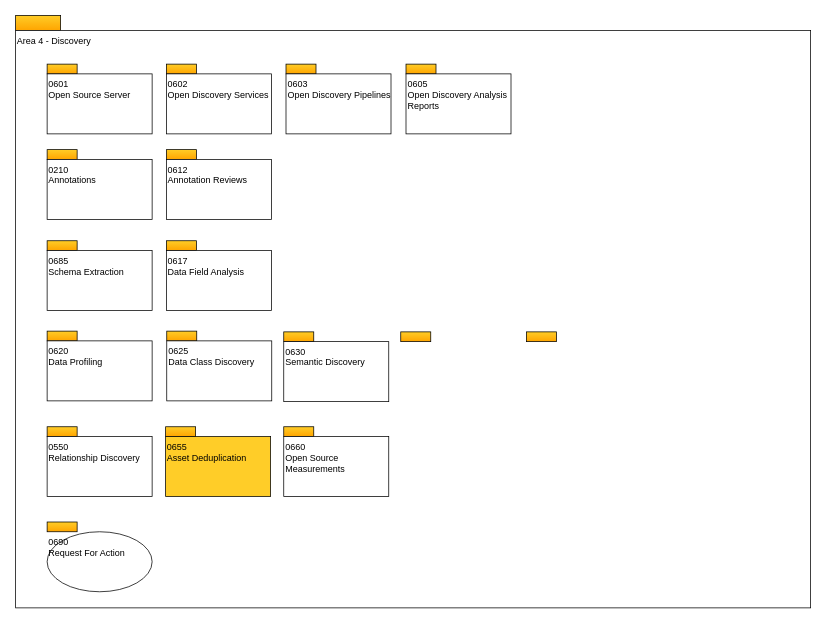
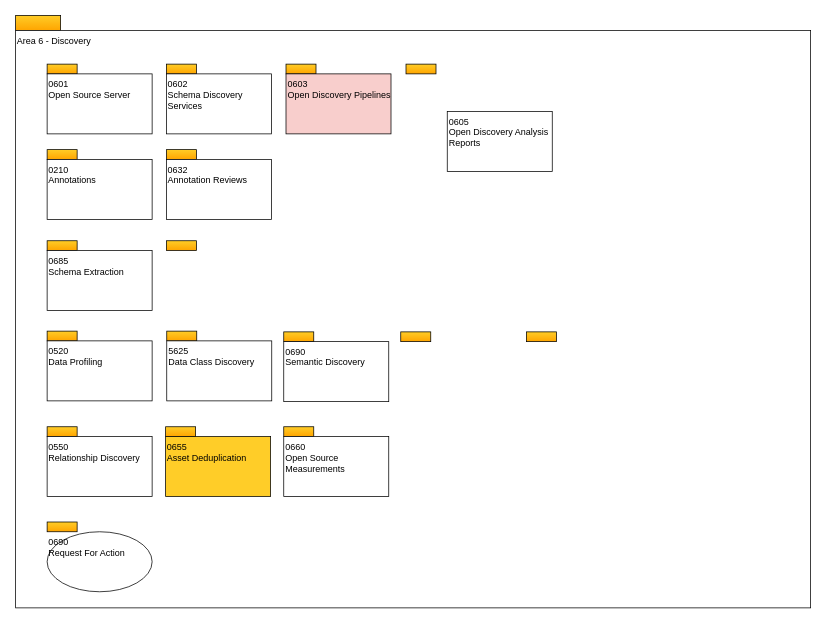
node "Area 4 - Discovery": label "Area 4 - Discovery" -> "Area 6 - Discovery"
node "0602 Open Discovery Services": label "0602 Open Discovery Services" -> "0602 Schema Discovery Services"
node "0603 Open Discovery Pipelines": fillcolor #ffffff -> #f8cecc
node "0605 Open Discovery Analysis Reports": moved (458, 104) -> (500, 141)
node "0612 Annotation Reviews": label "0612 Annotation Reviews" -> "0632 Annotation Reviews"
node "0617 Data Field Analysis": removed
node "0620 Data Profiling": label "0620 Data Profiling" -> "0520 Data Profiling"
node "0625 Data Class Discovery": label "0625 Data Class Discovery" -> "5625 Data Class Discovery"
node "0630 Semantic Discovery": label "0630 Semantic Discovery" -> "0690 Semantic Discovery"
